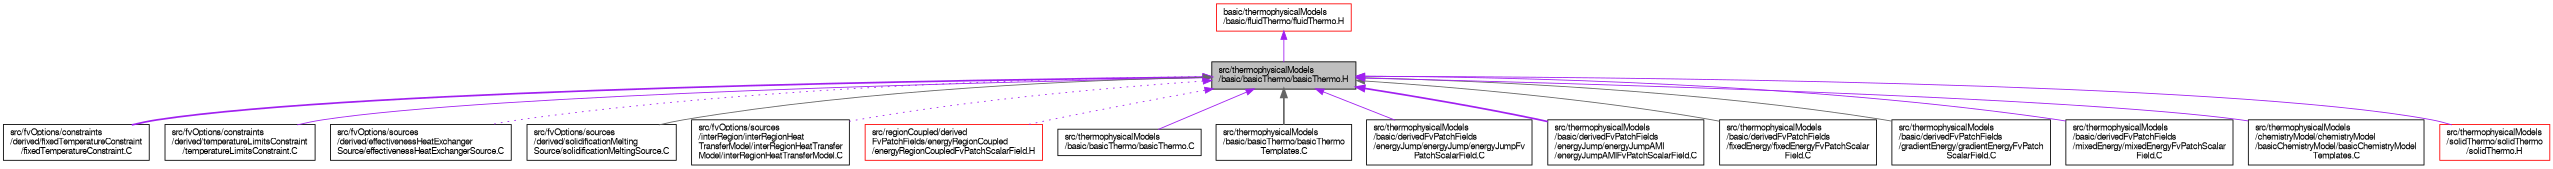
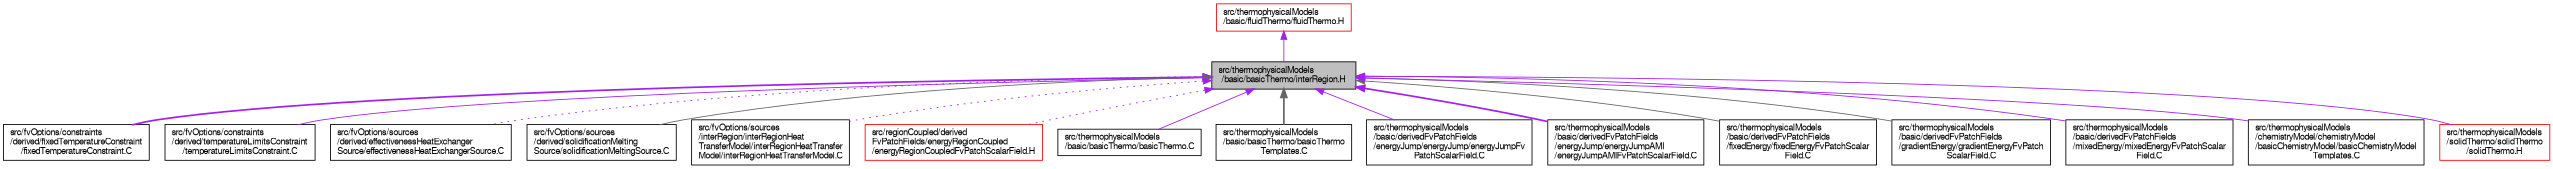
node "basic/thermophysicalModels /basic/fluidThermo/fluidThermo.H": label "basic/thermophysicalModels /basic/fluidThermo/fluidThermo.H" -> "src/thermophysicalModels /basic/fluidThermo/fluidThermo.H"
node "src/thermophysicalModels /basic/basicThermo/basicThermo.H": label "src/thermophysicalModels /basic/basicThermo/basicThermo.H" -> "src/thermophysicalModels /basic/basicThermo/interRegion.H"
